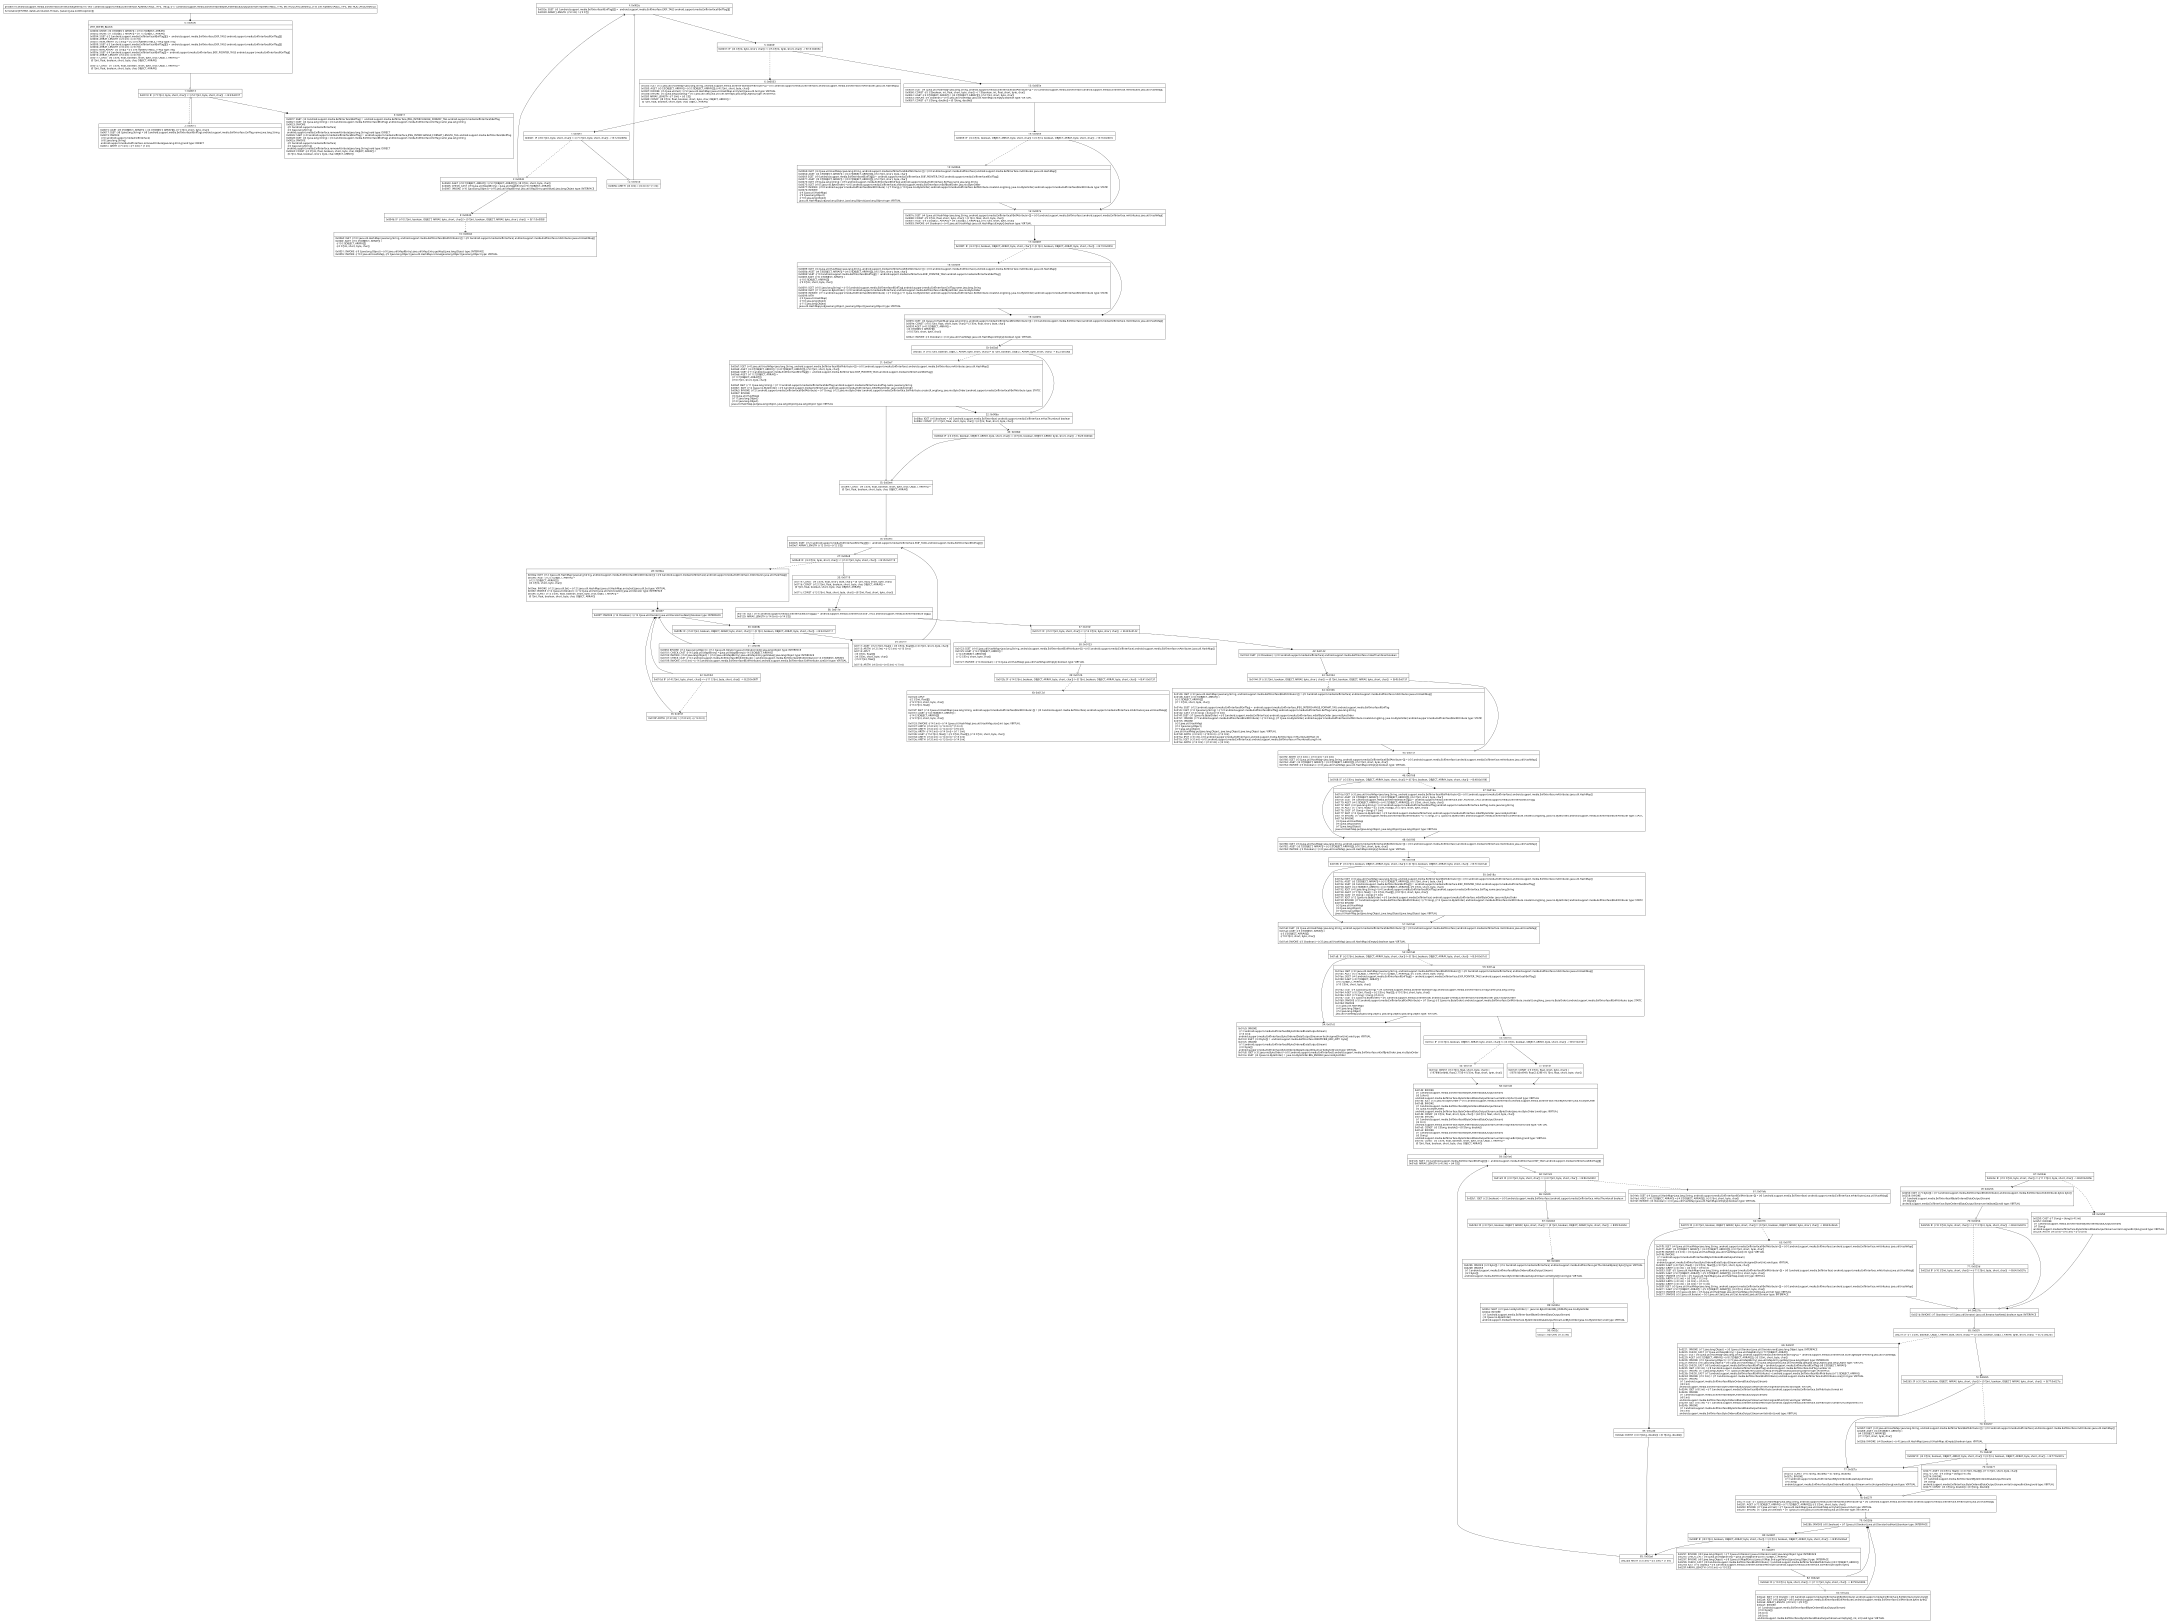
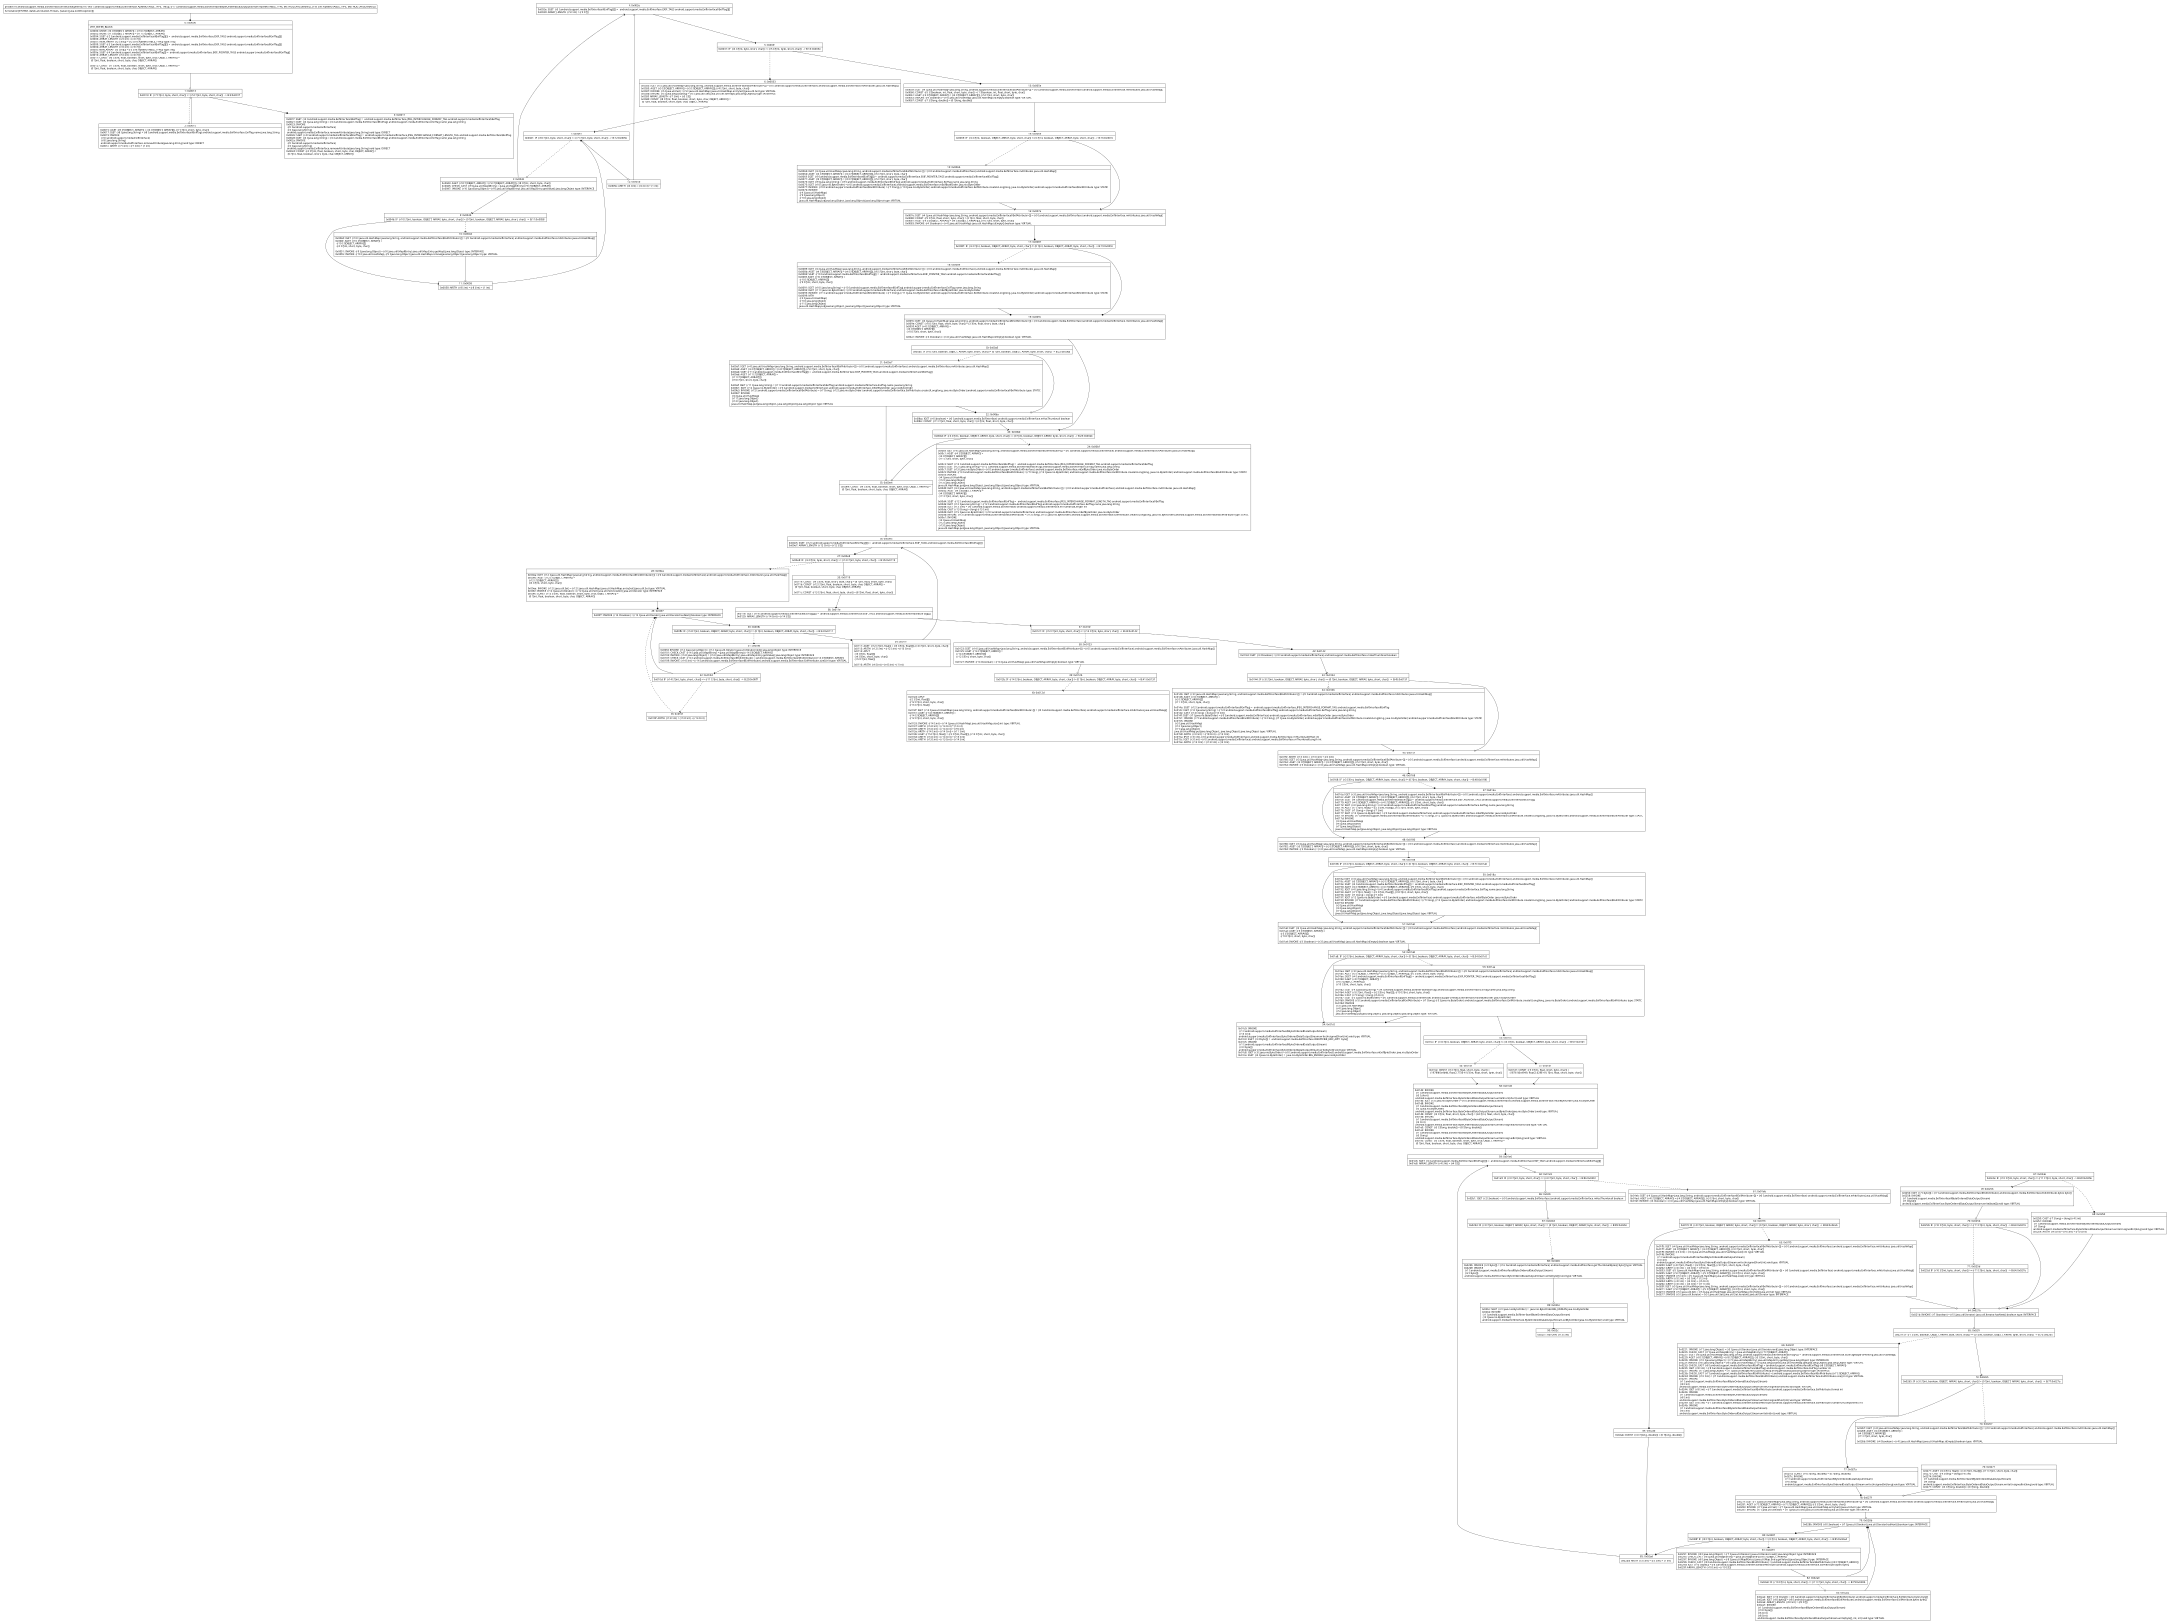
node "11: 0x0058": added
edge "19: 0x009c" -> "20: 0x00a5": now "19: 0x009c" -> "23: 0x00bd"
node "24: 0x00bf": added
edge "26: 0x00e5" -> "27: 0x00e8": arrowhead odot -> dot
edge "31: 0x00fd" -> "29: 0x00f7": now "31: 0x00fd" -> "32: 0x010d"
edge "33: 0x010f" -> "29: 0x00f7": style solid -> dashed
node "50: 0x018a": text "(r7 I:write.lang.Object)" -> "(r7 I:java.lang.Object)"
node "75: 0x026f": removed
